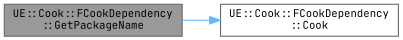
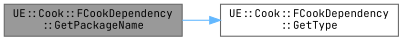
node "UE::Cook::FCookDependency ::Cook": label "UE::Cook::FCookDependency ::Cook" -> "UE::Cook::FCookDependency ::GetType"
